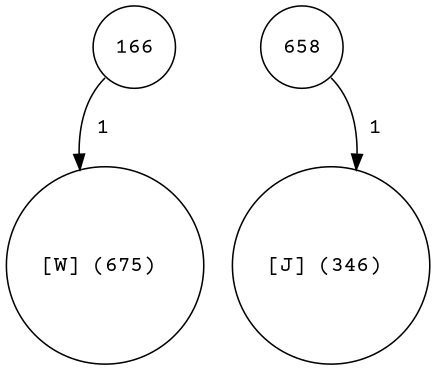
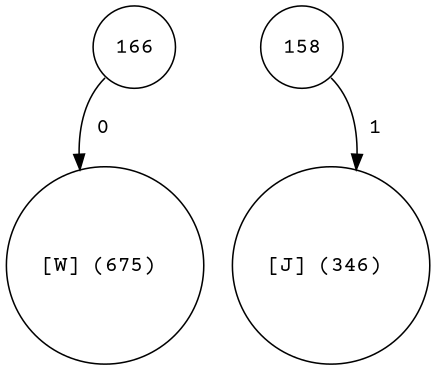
node "658": label "658" -> "158"
edge "166" -> "[W] (675)": label " 1" -> " 0"
